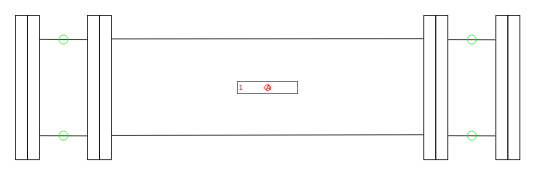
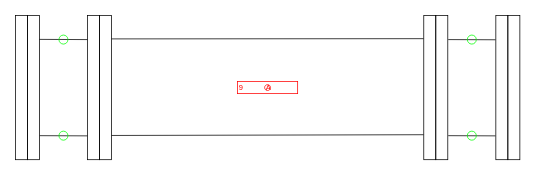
node "1 A": label "1 A" -> "9 A"
